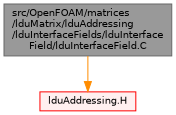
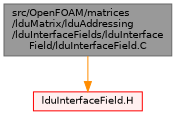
node "lduAddressing.H": label "lduAddressing.H" -> "lduInterfaceField.H"
